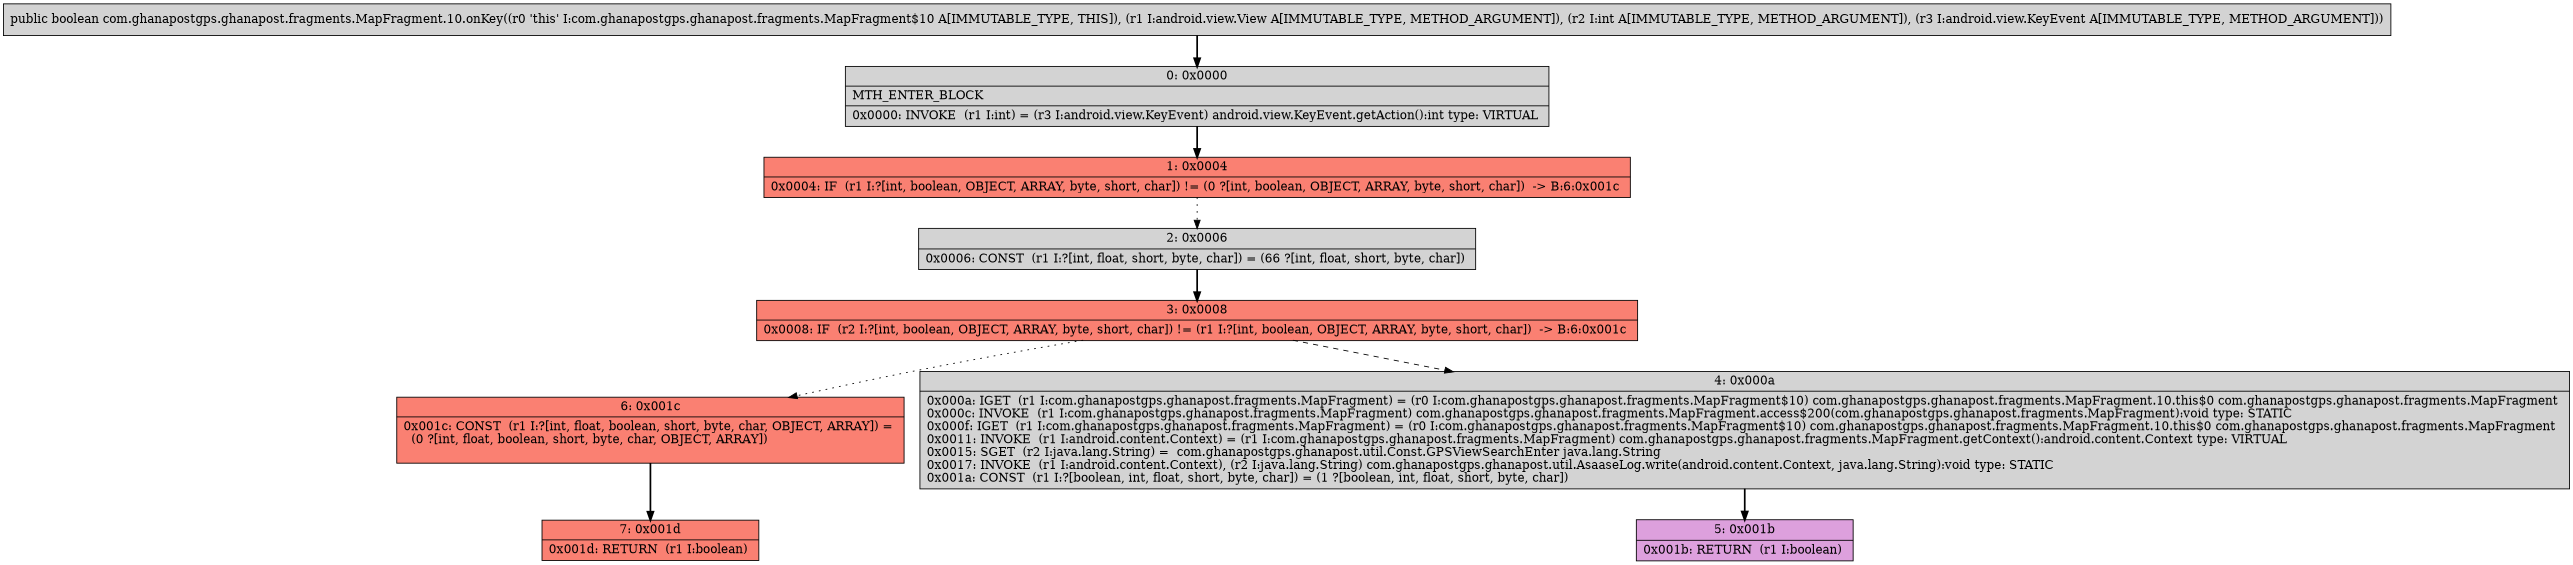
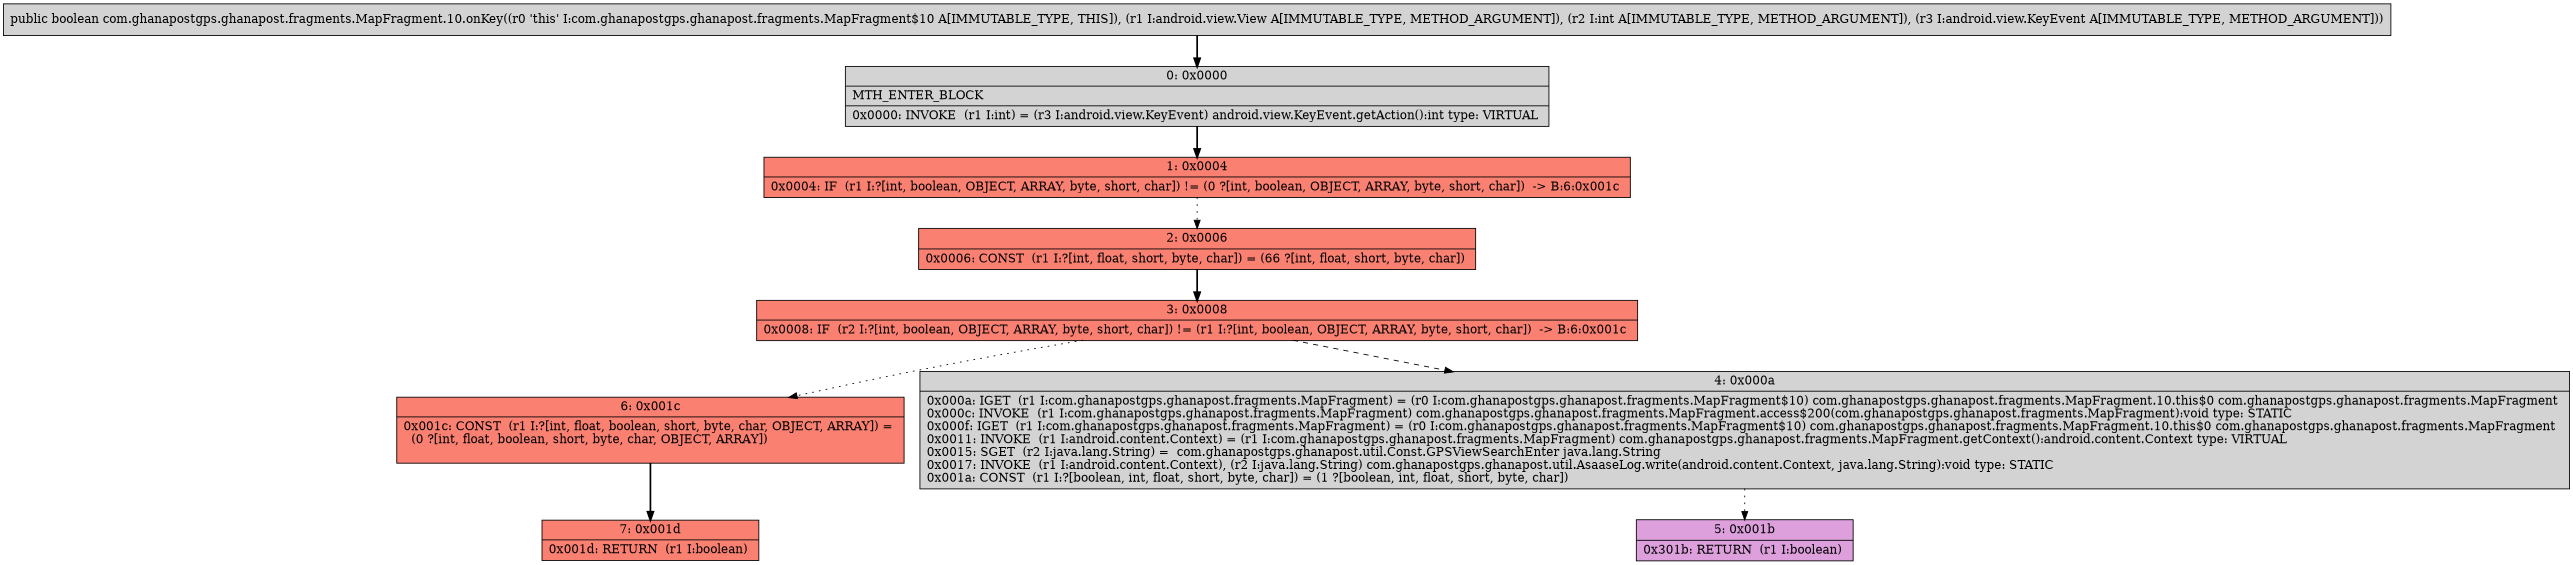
node "2: 0x0006": fillcolor lightgrey -> salmon
edge "4: 0x000a" -> "5: 0x001b": style bold -> dotted
node "5: 0x001b": text "0x001b: RETURN  (r1 I:boolean)" -> "0x301b: RETURN  (r1 I:boolean)"
